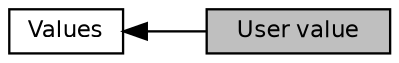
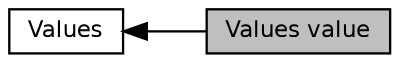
node "User value": label "User value" -> "Values value"
